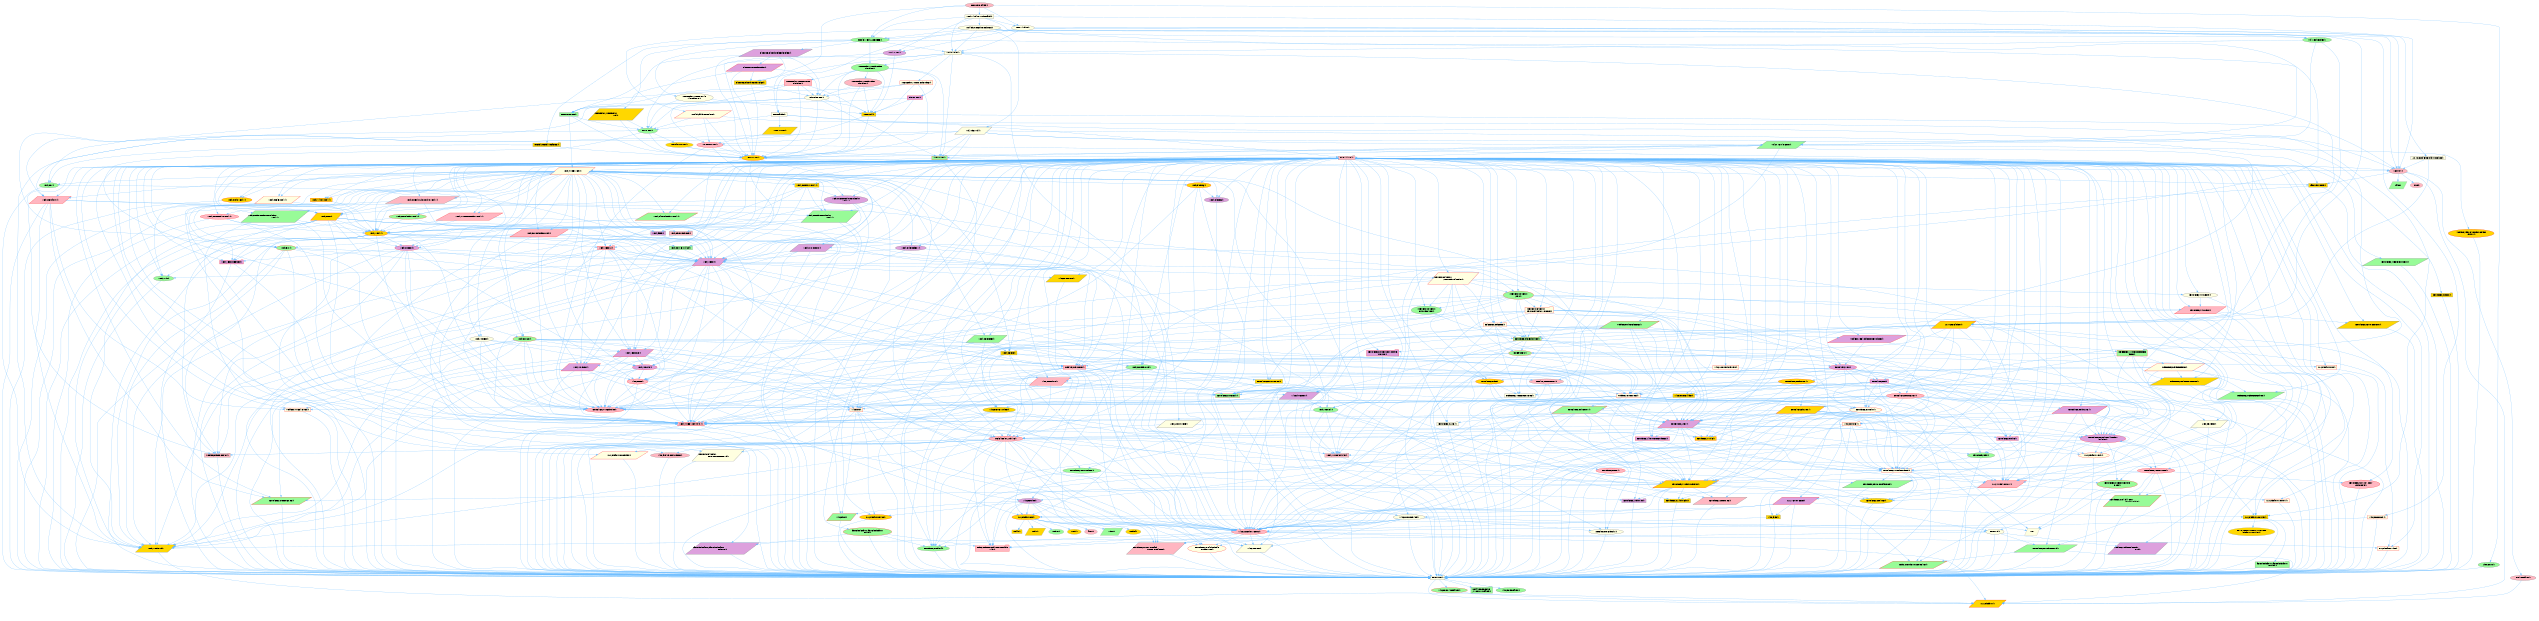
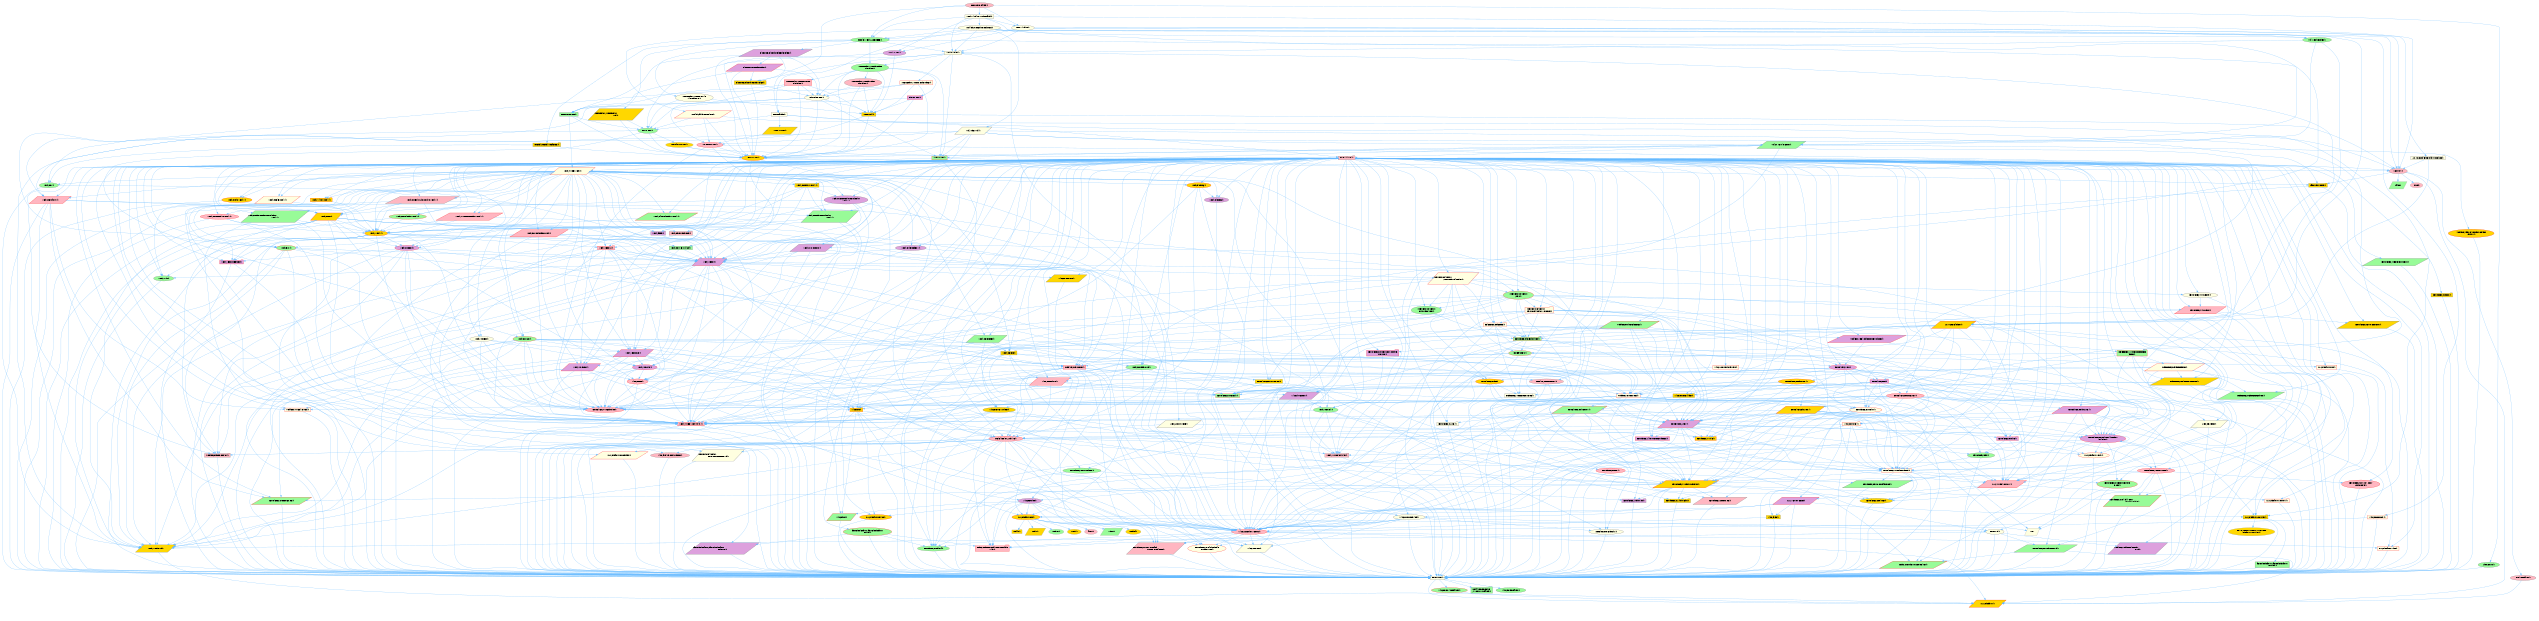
node "Misc/Crc.h": fillcolor lightyellow -> gold
